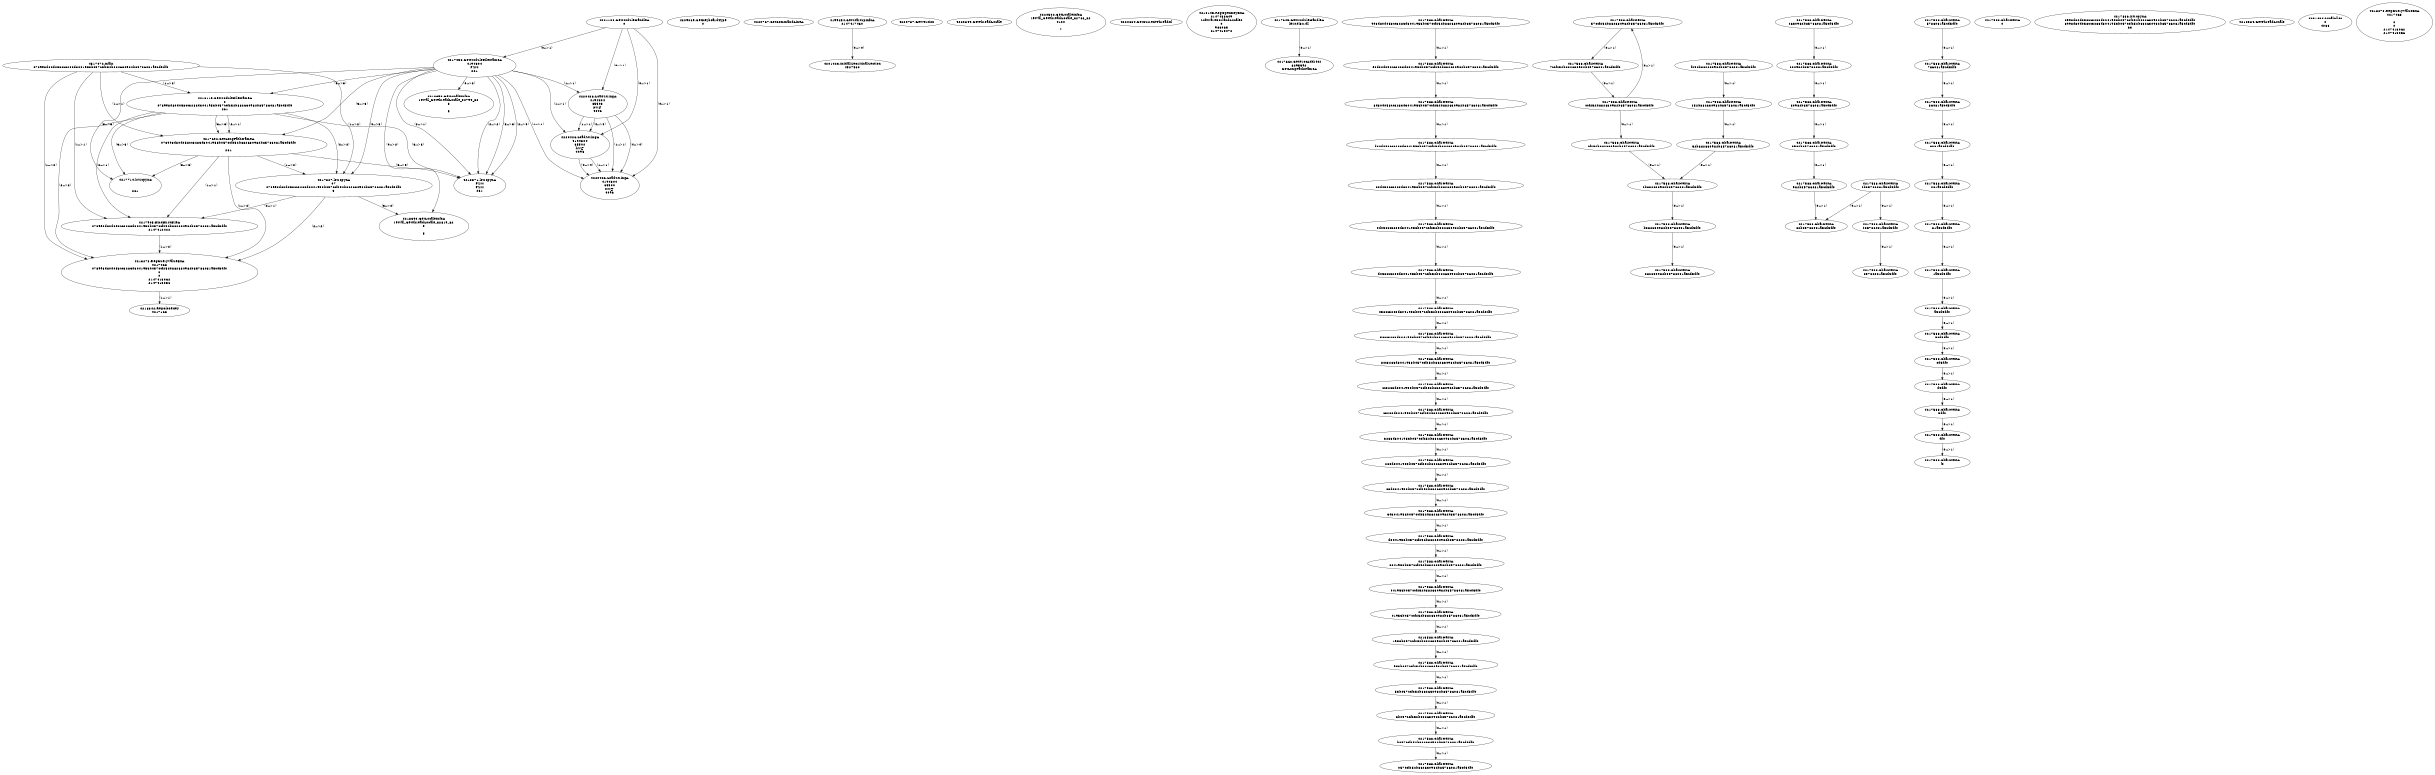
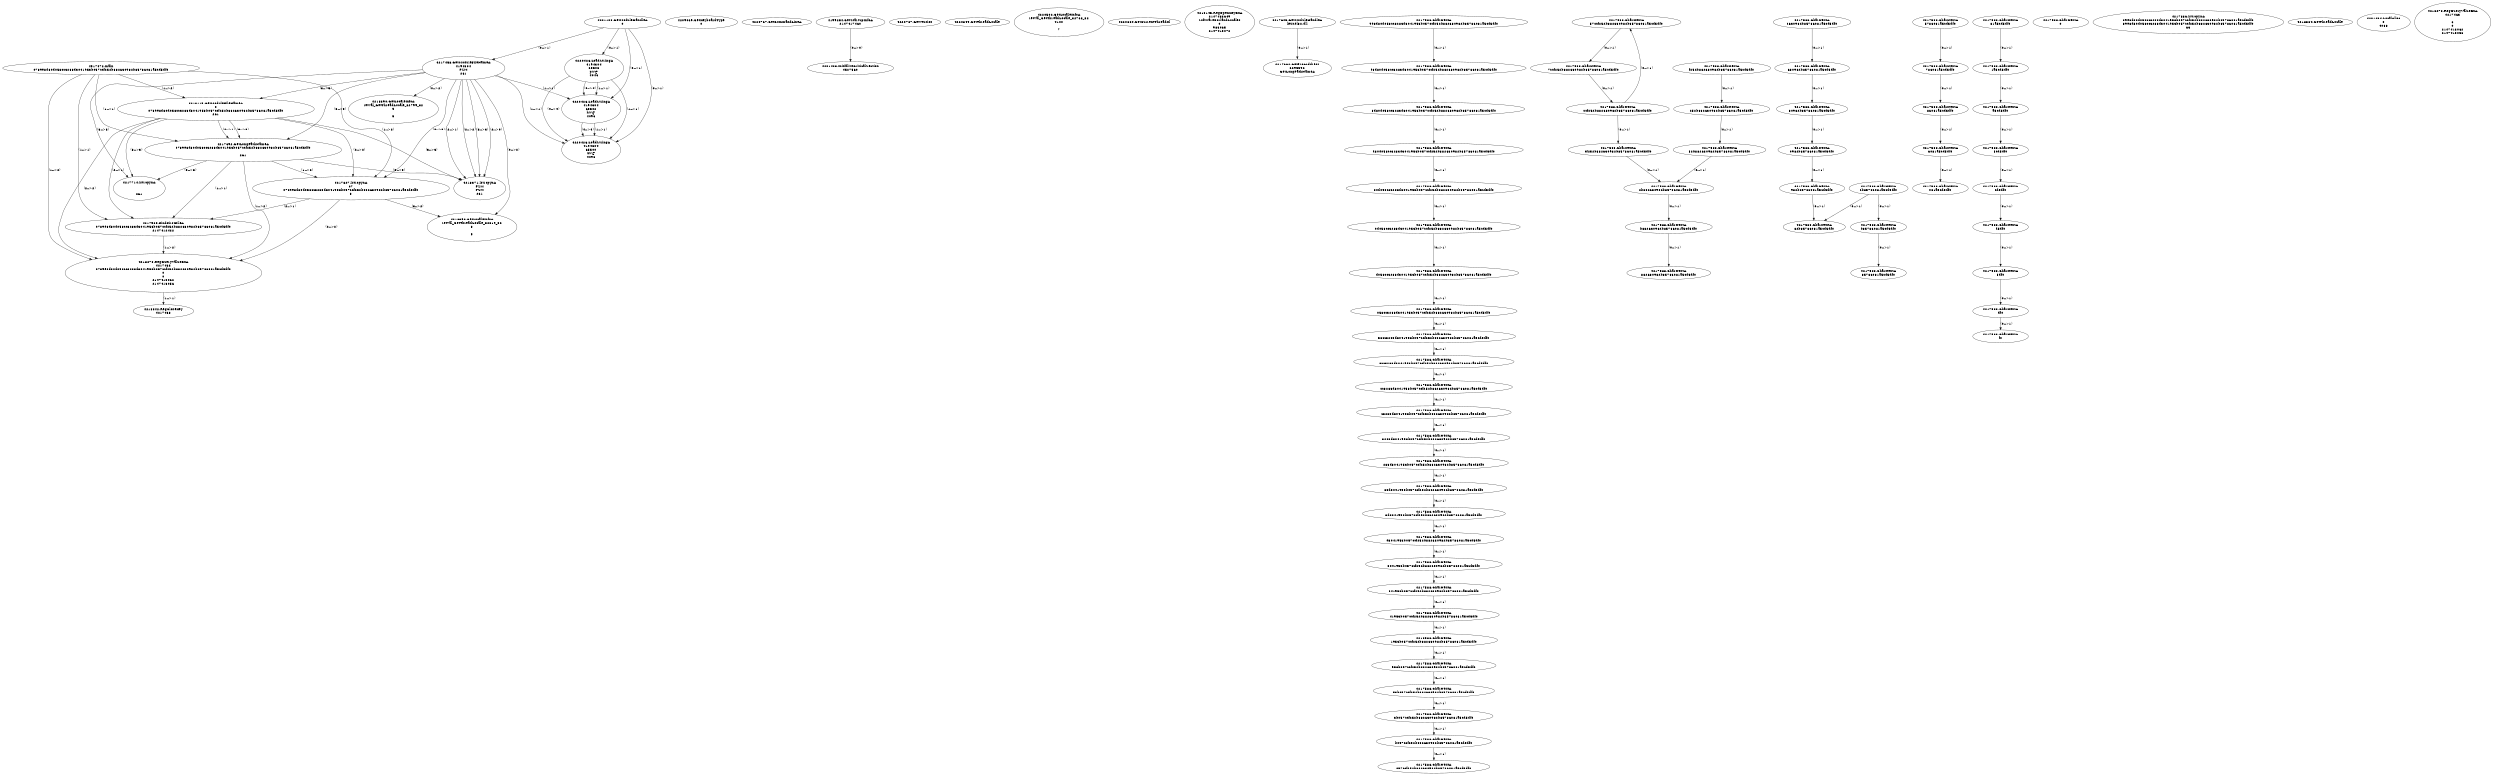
edge "4217458.GetModuleFileNameA 4194304 PZM 261" -> "4220426.LoadStringA 4194304 65503 pw@ 4046": removed, label "(1-->1)"
edge "4217588.CharNextA 081a5cd5df0" -> "4217588.CharNextA 81a5cd5df0": removed, label "(0-->1)"
node "4218342.RegCloseKey 4217163": label "4218342.RegCloseKey 4217163" -> "4218342.RegCloseKey 4217463"
